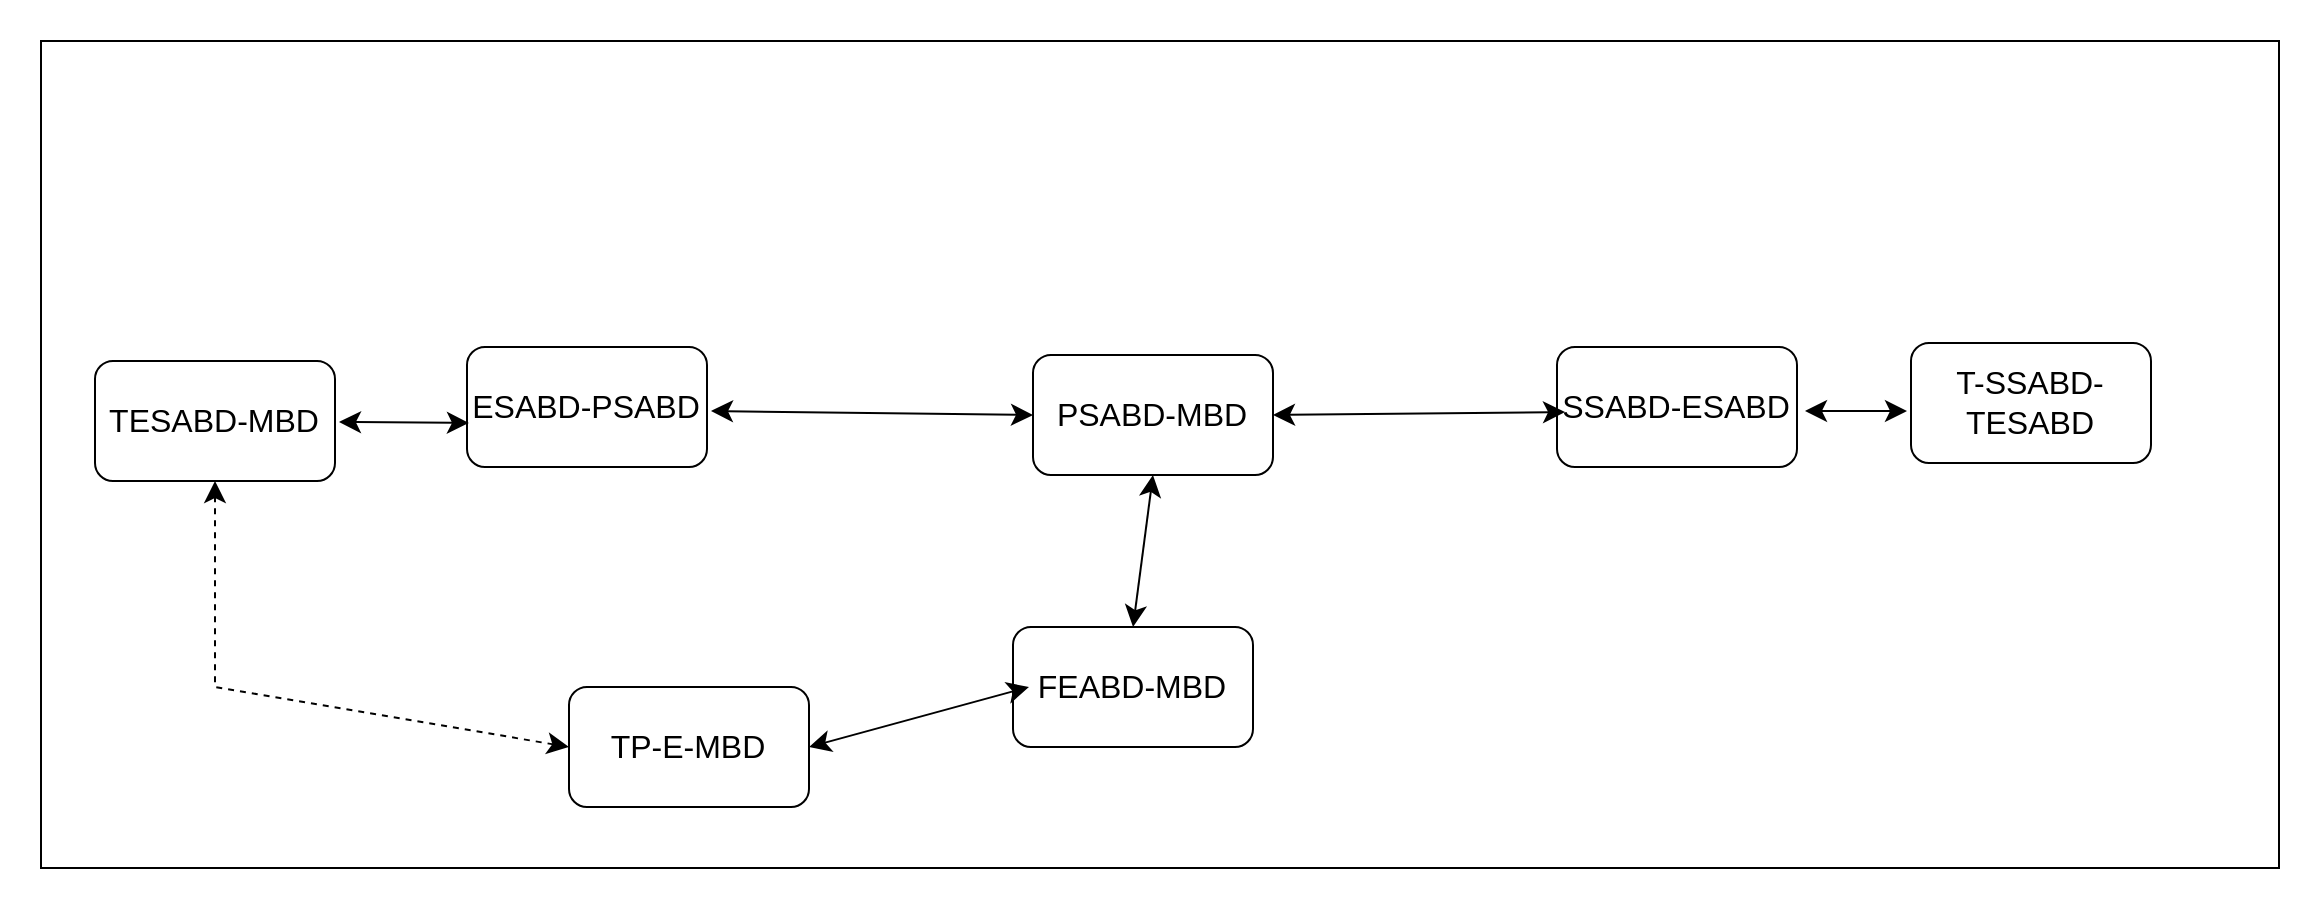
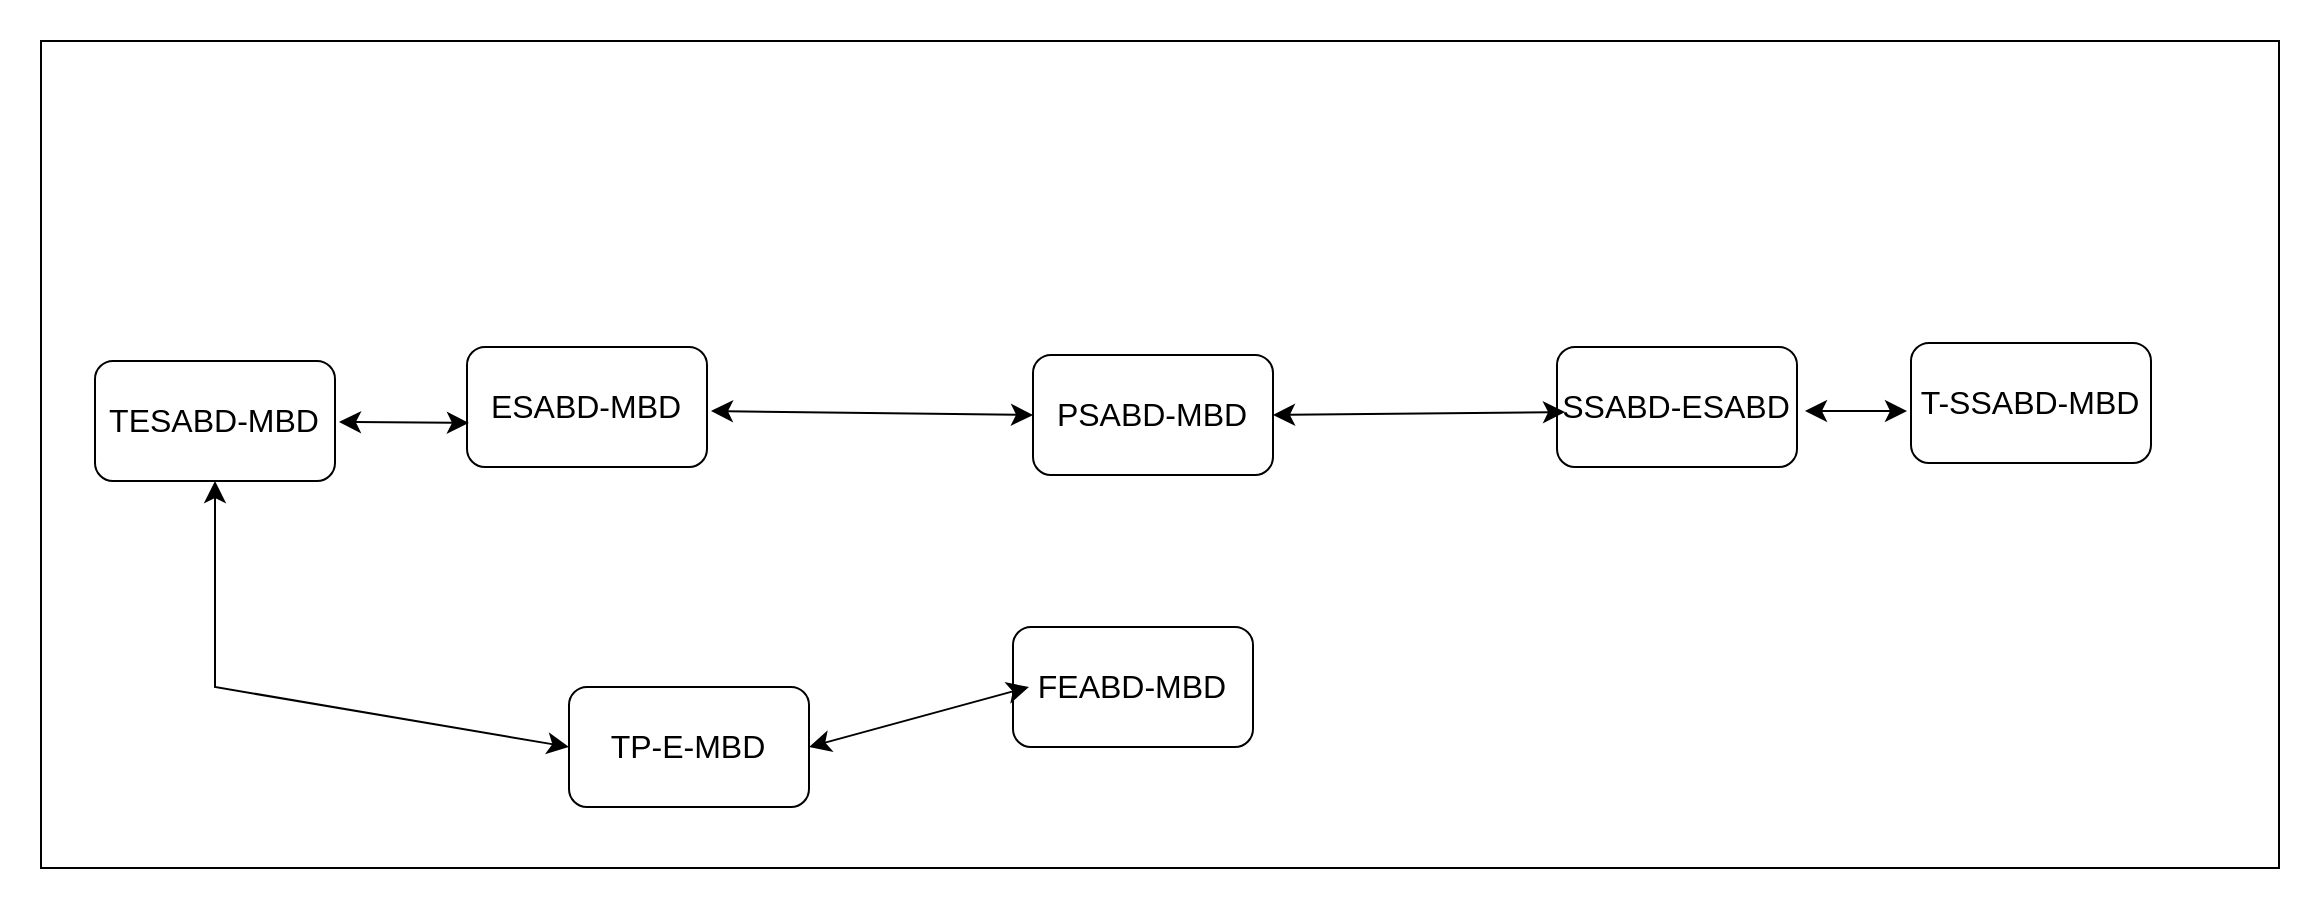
node "T-SSABD-TESABD": label "T-SSABD-TESABD" -> "T-SSABD-MBD"
node "ESABD-PSABD": label "ESABD-PSABD" -> "ESABD-MBD"
edge "PSABD-MBD" -- "FEABD-MBD": removed
edge "TESABD-MBD" -- "TP-E-MBD": style dashed -> solid
